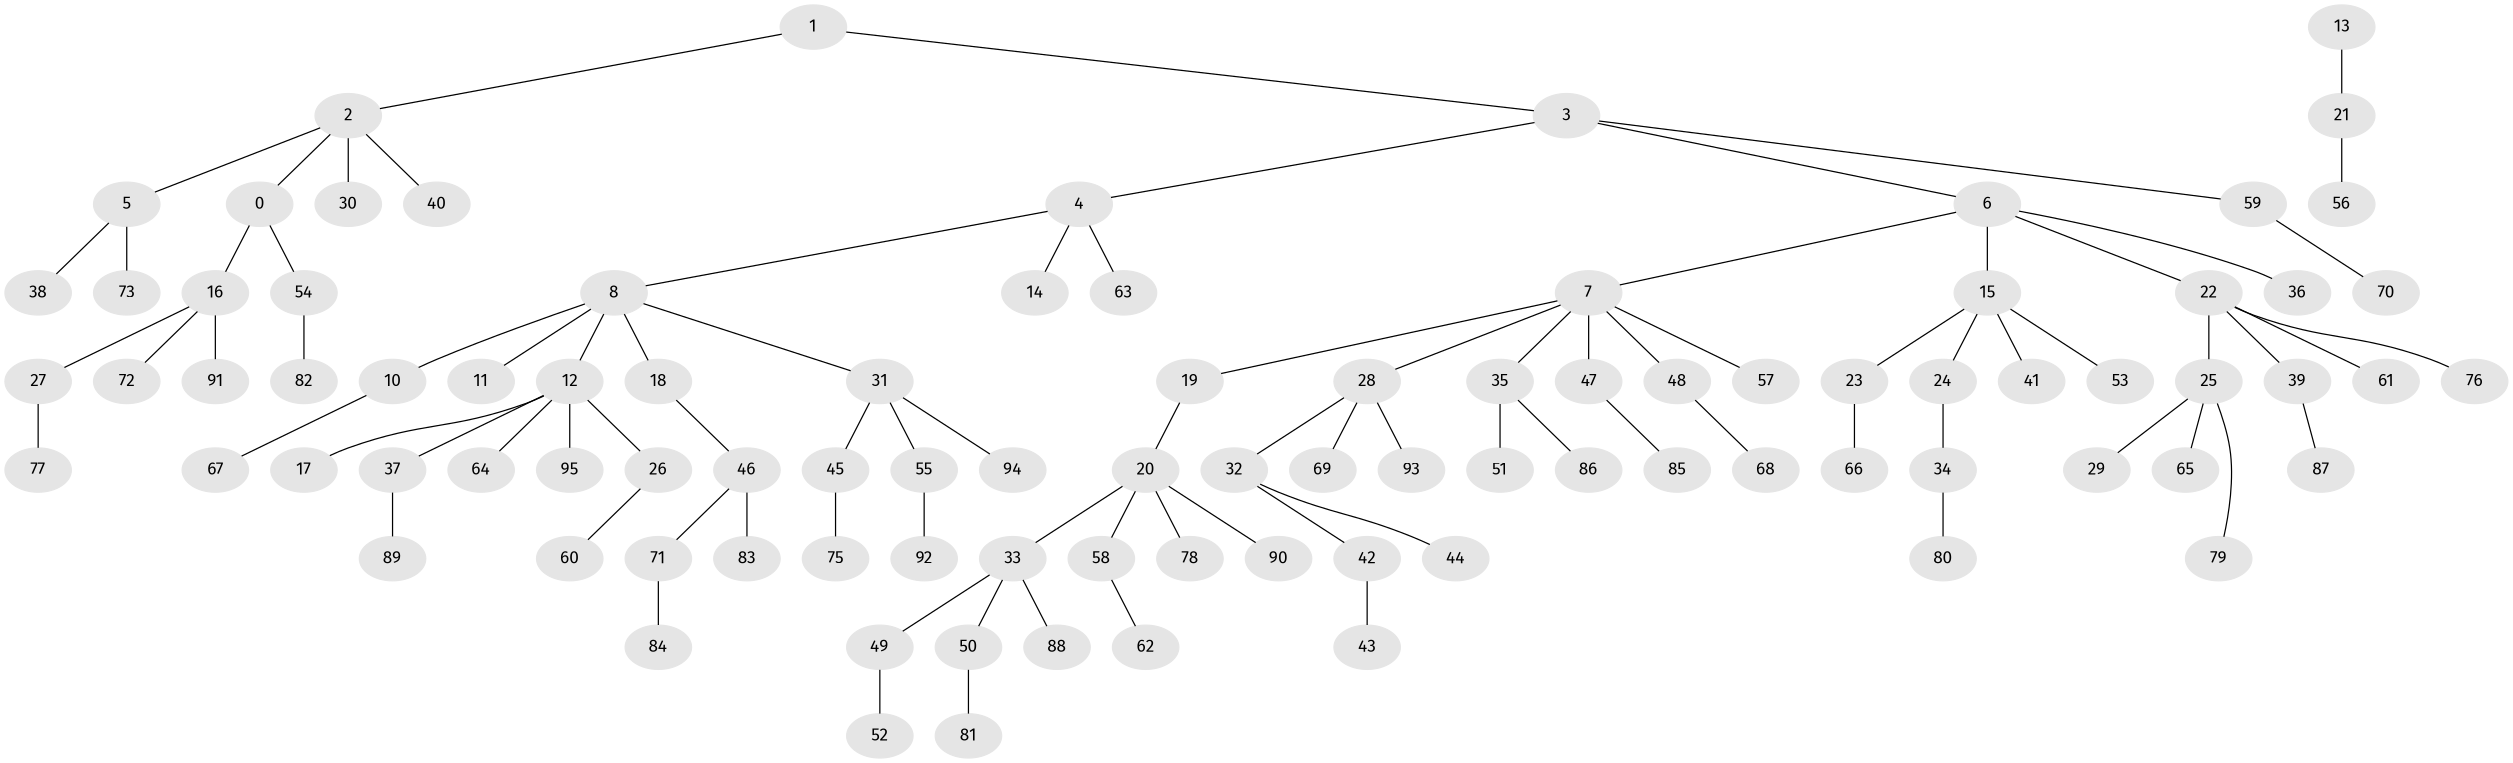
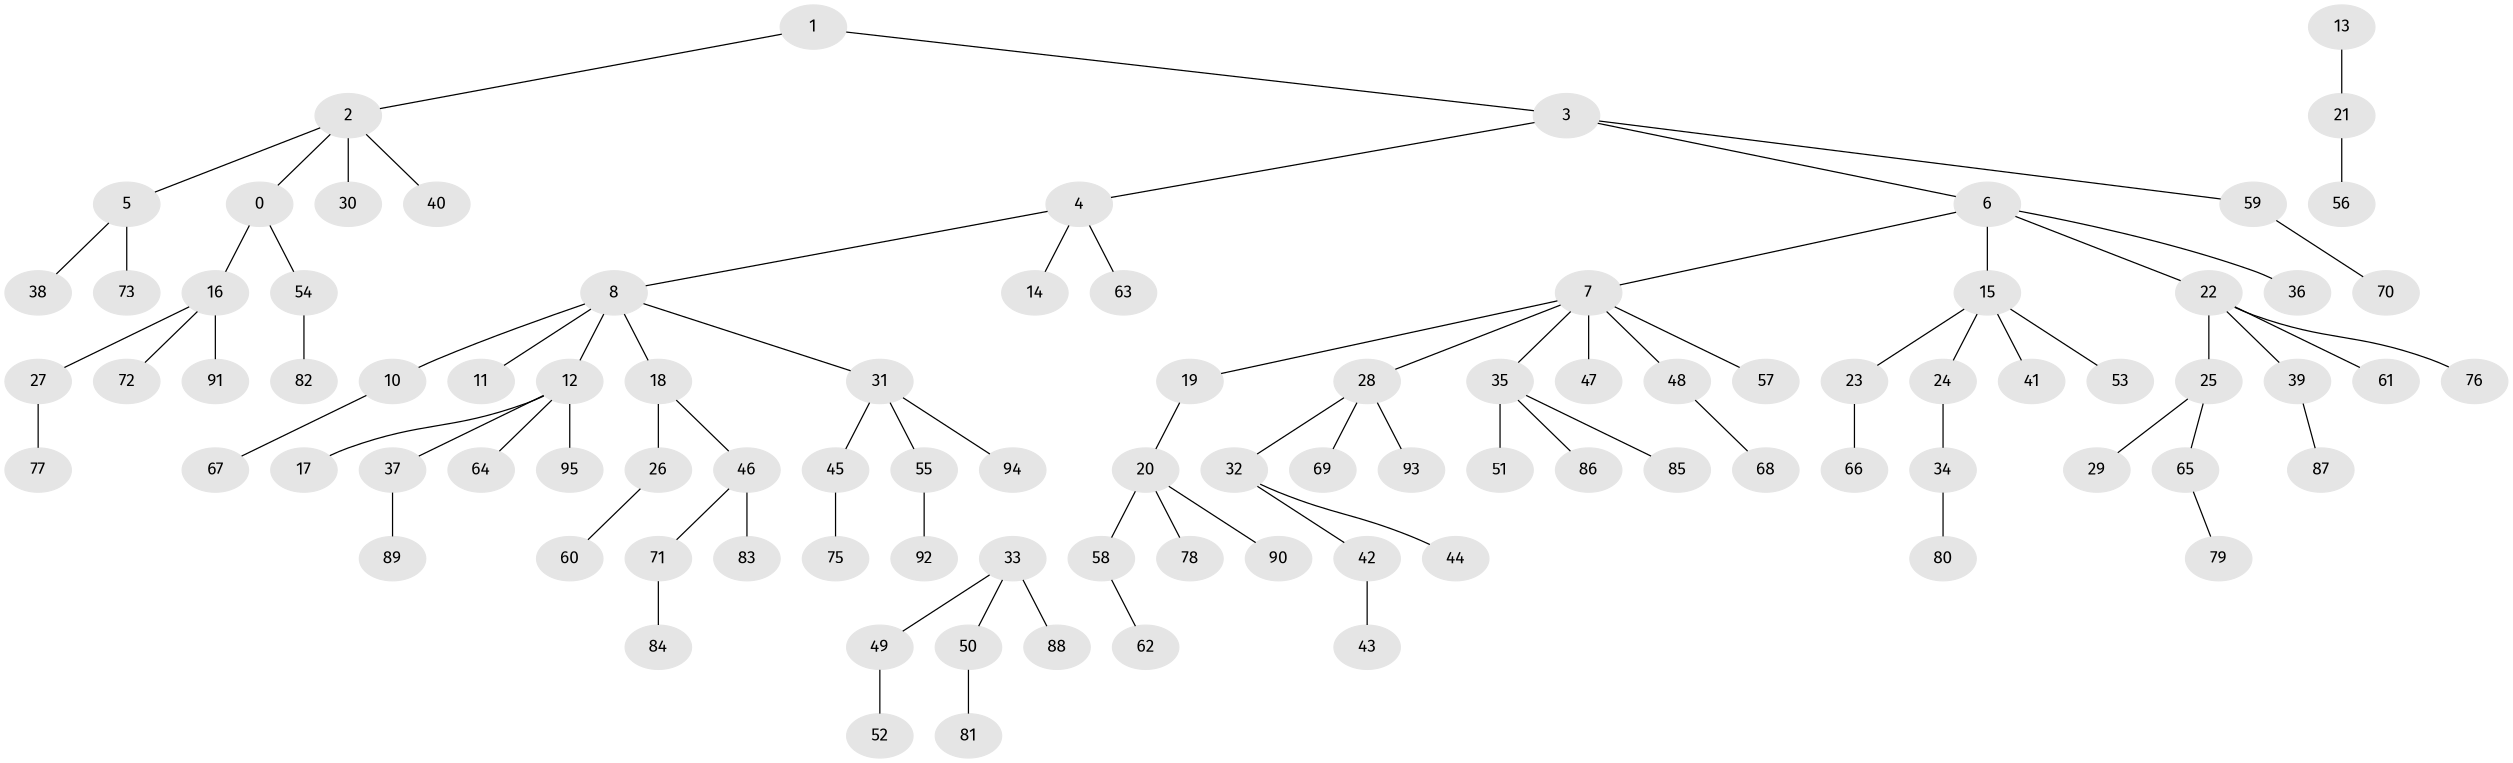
edge "12" -- "26": now "18" -- "26"
edge "47" -- "85": now "35" -- "85"
edge "25" -- "79": now "65" -- "79"
edge "20" -- "33": removed
